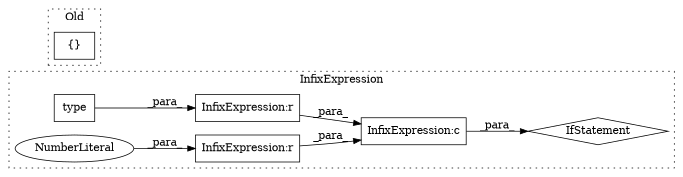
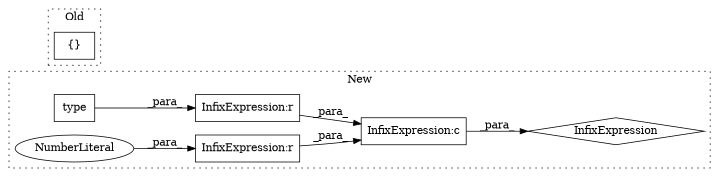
cluster "InfixExpression": label "InfixExpression" -> "New"
node "IfStatement": label "IfStatement" -> "InfixExpression"
